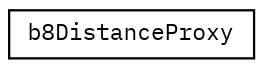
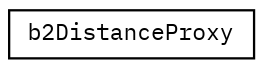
node "b8DistanceProxy": label "b8DistanceProxy" -> "b2DistanceProxy"
